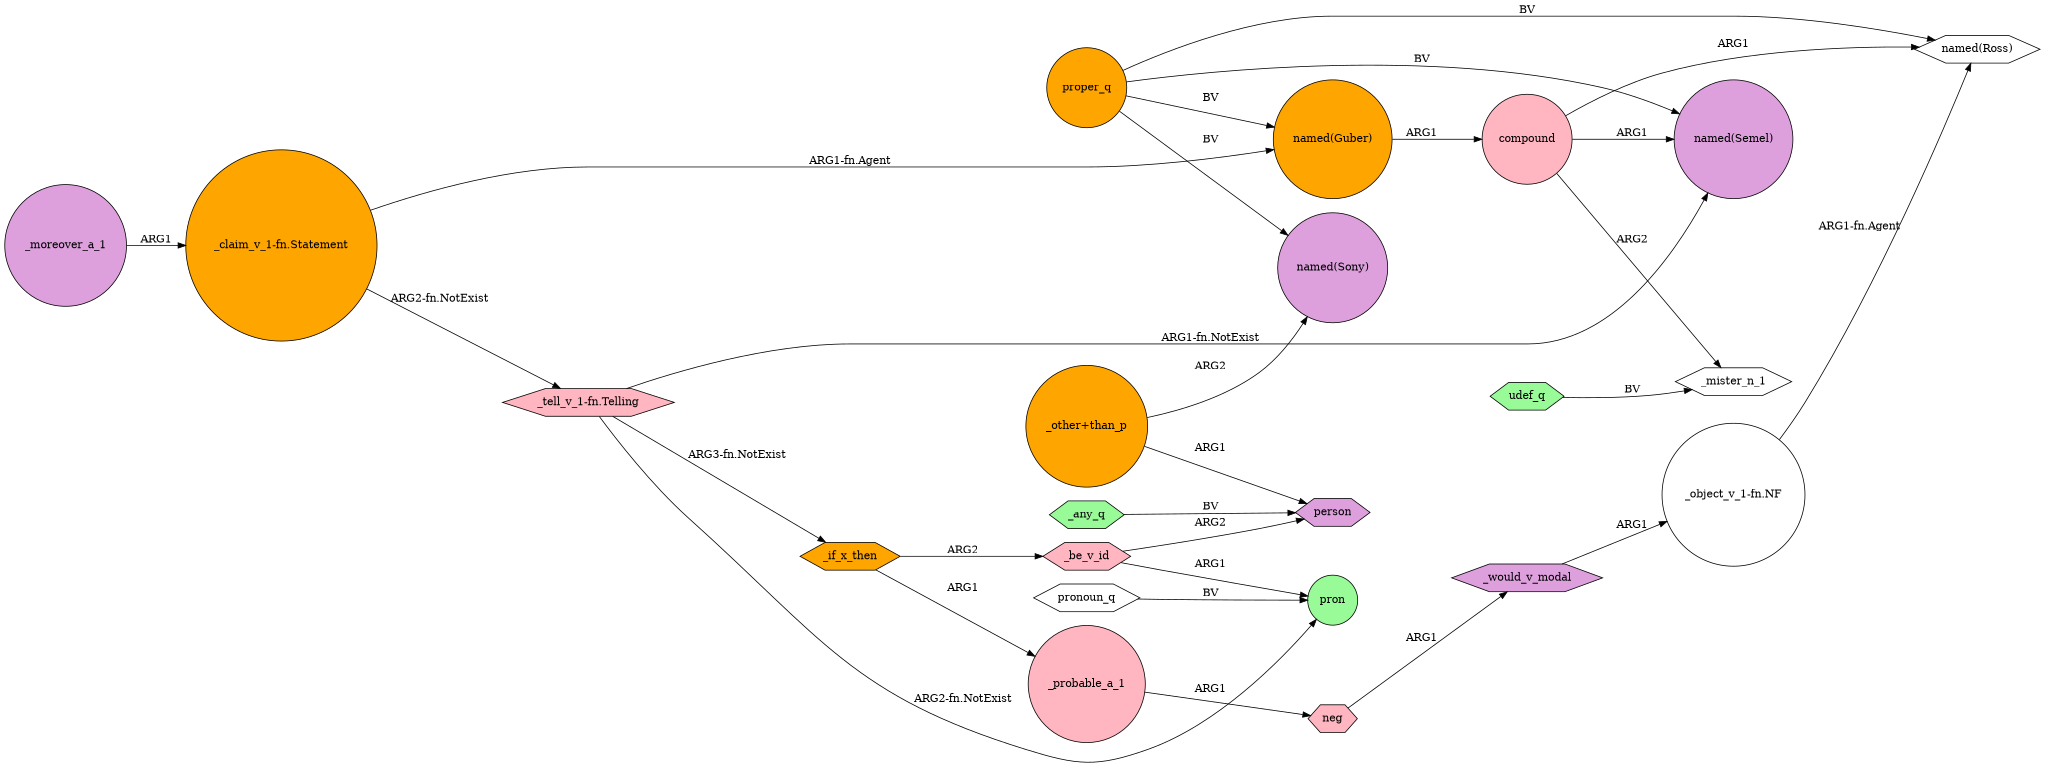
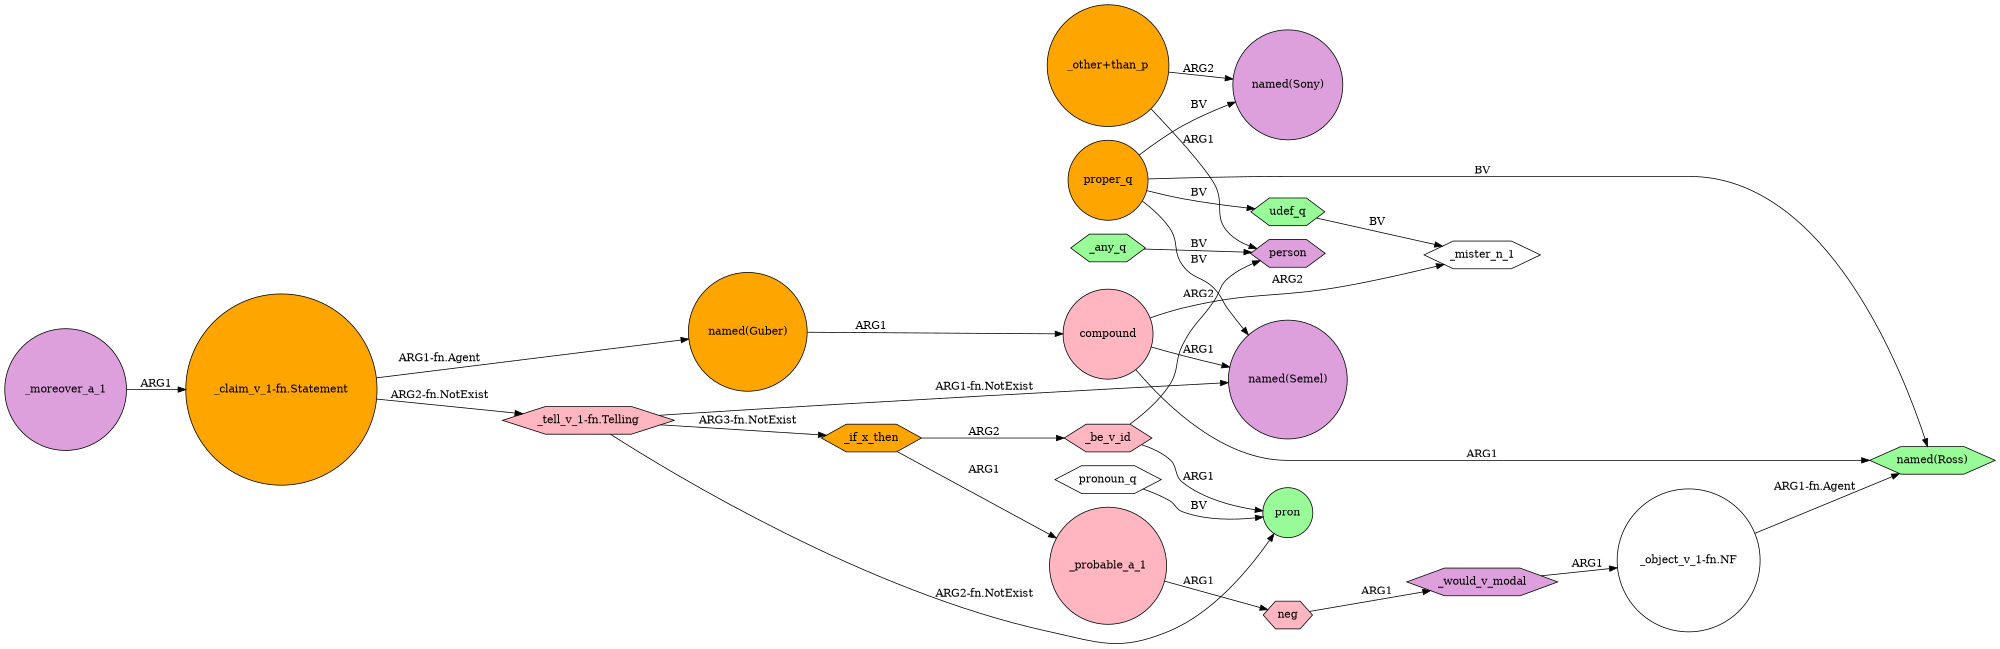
node "named(Ross)": fillcolor white -> palegreen
edge "proper_q" -> "named(Guber)": now "proper_q" -> "udef_q"
